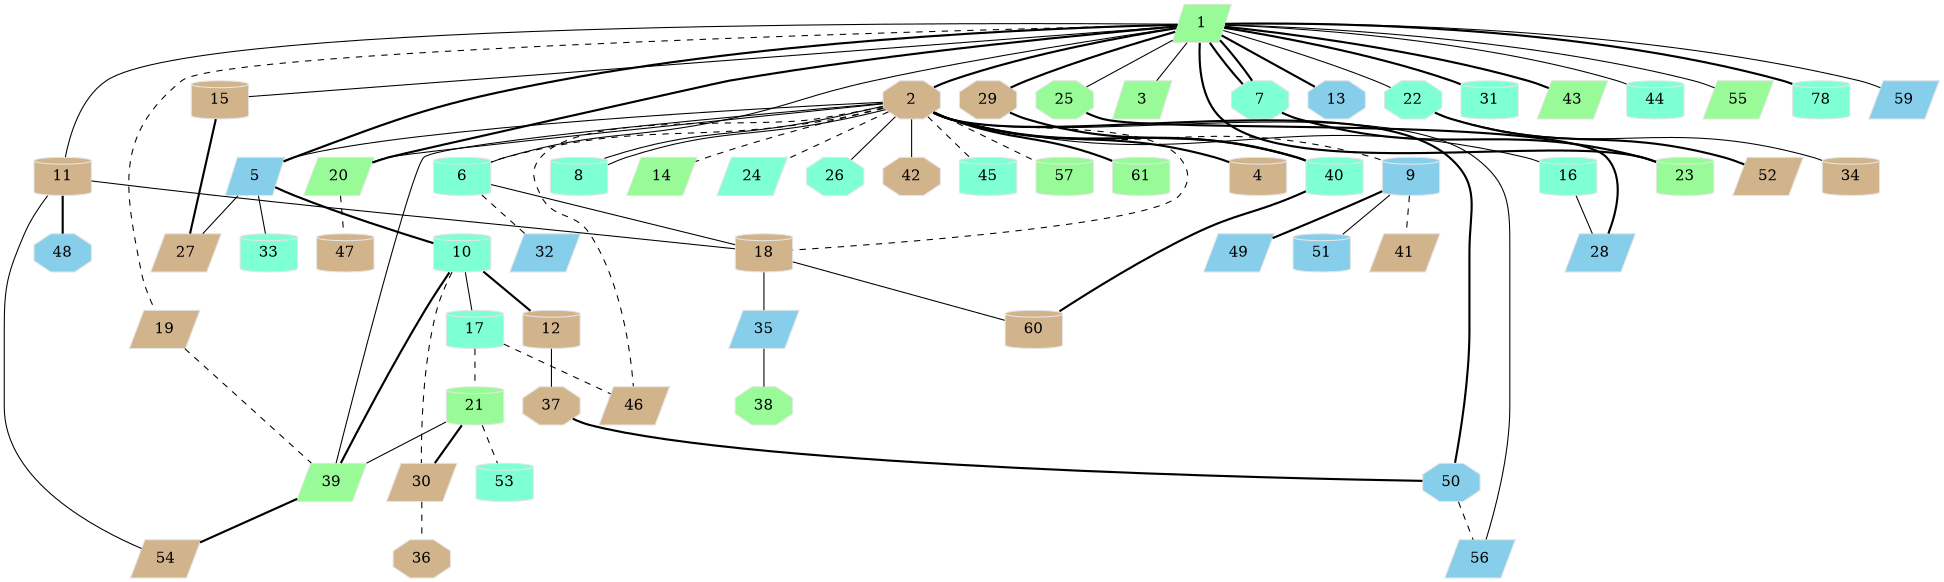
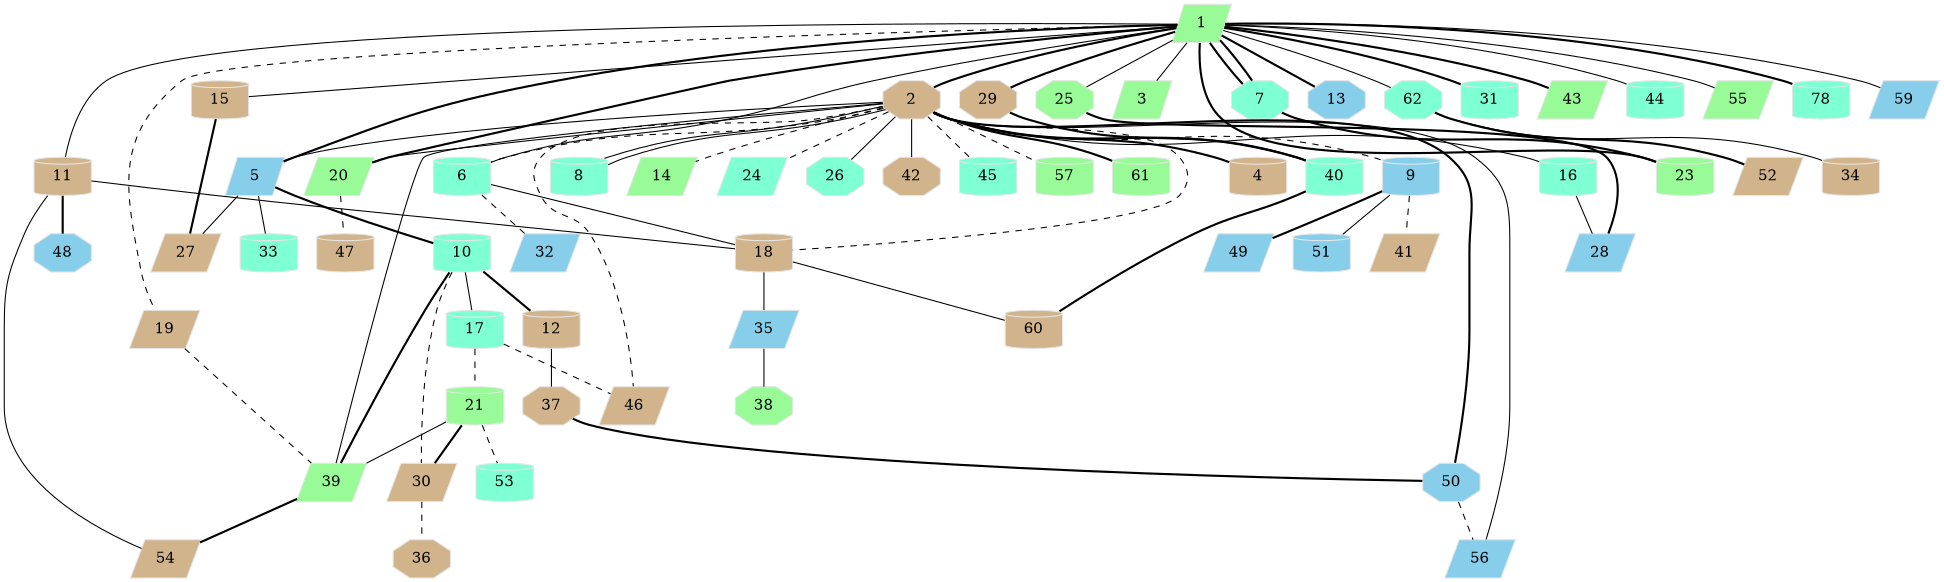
node "22": label "22" -> "62"
